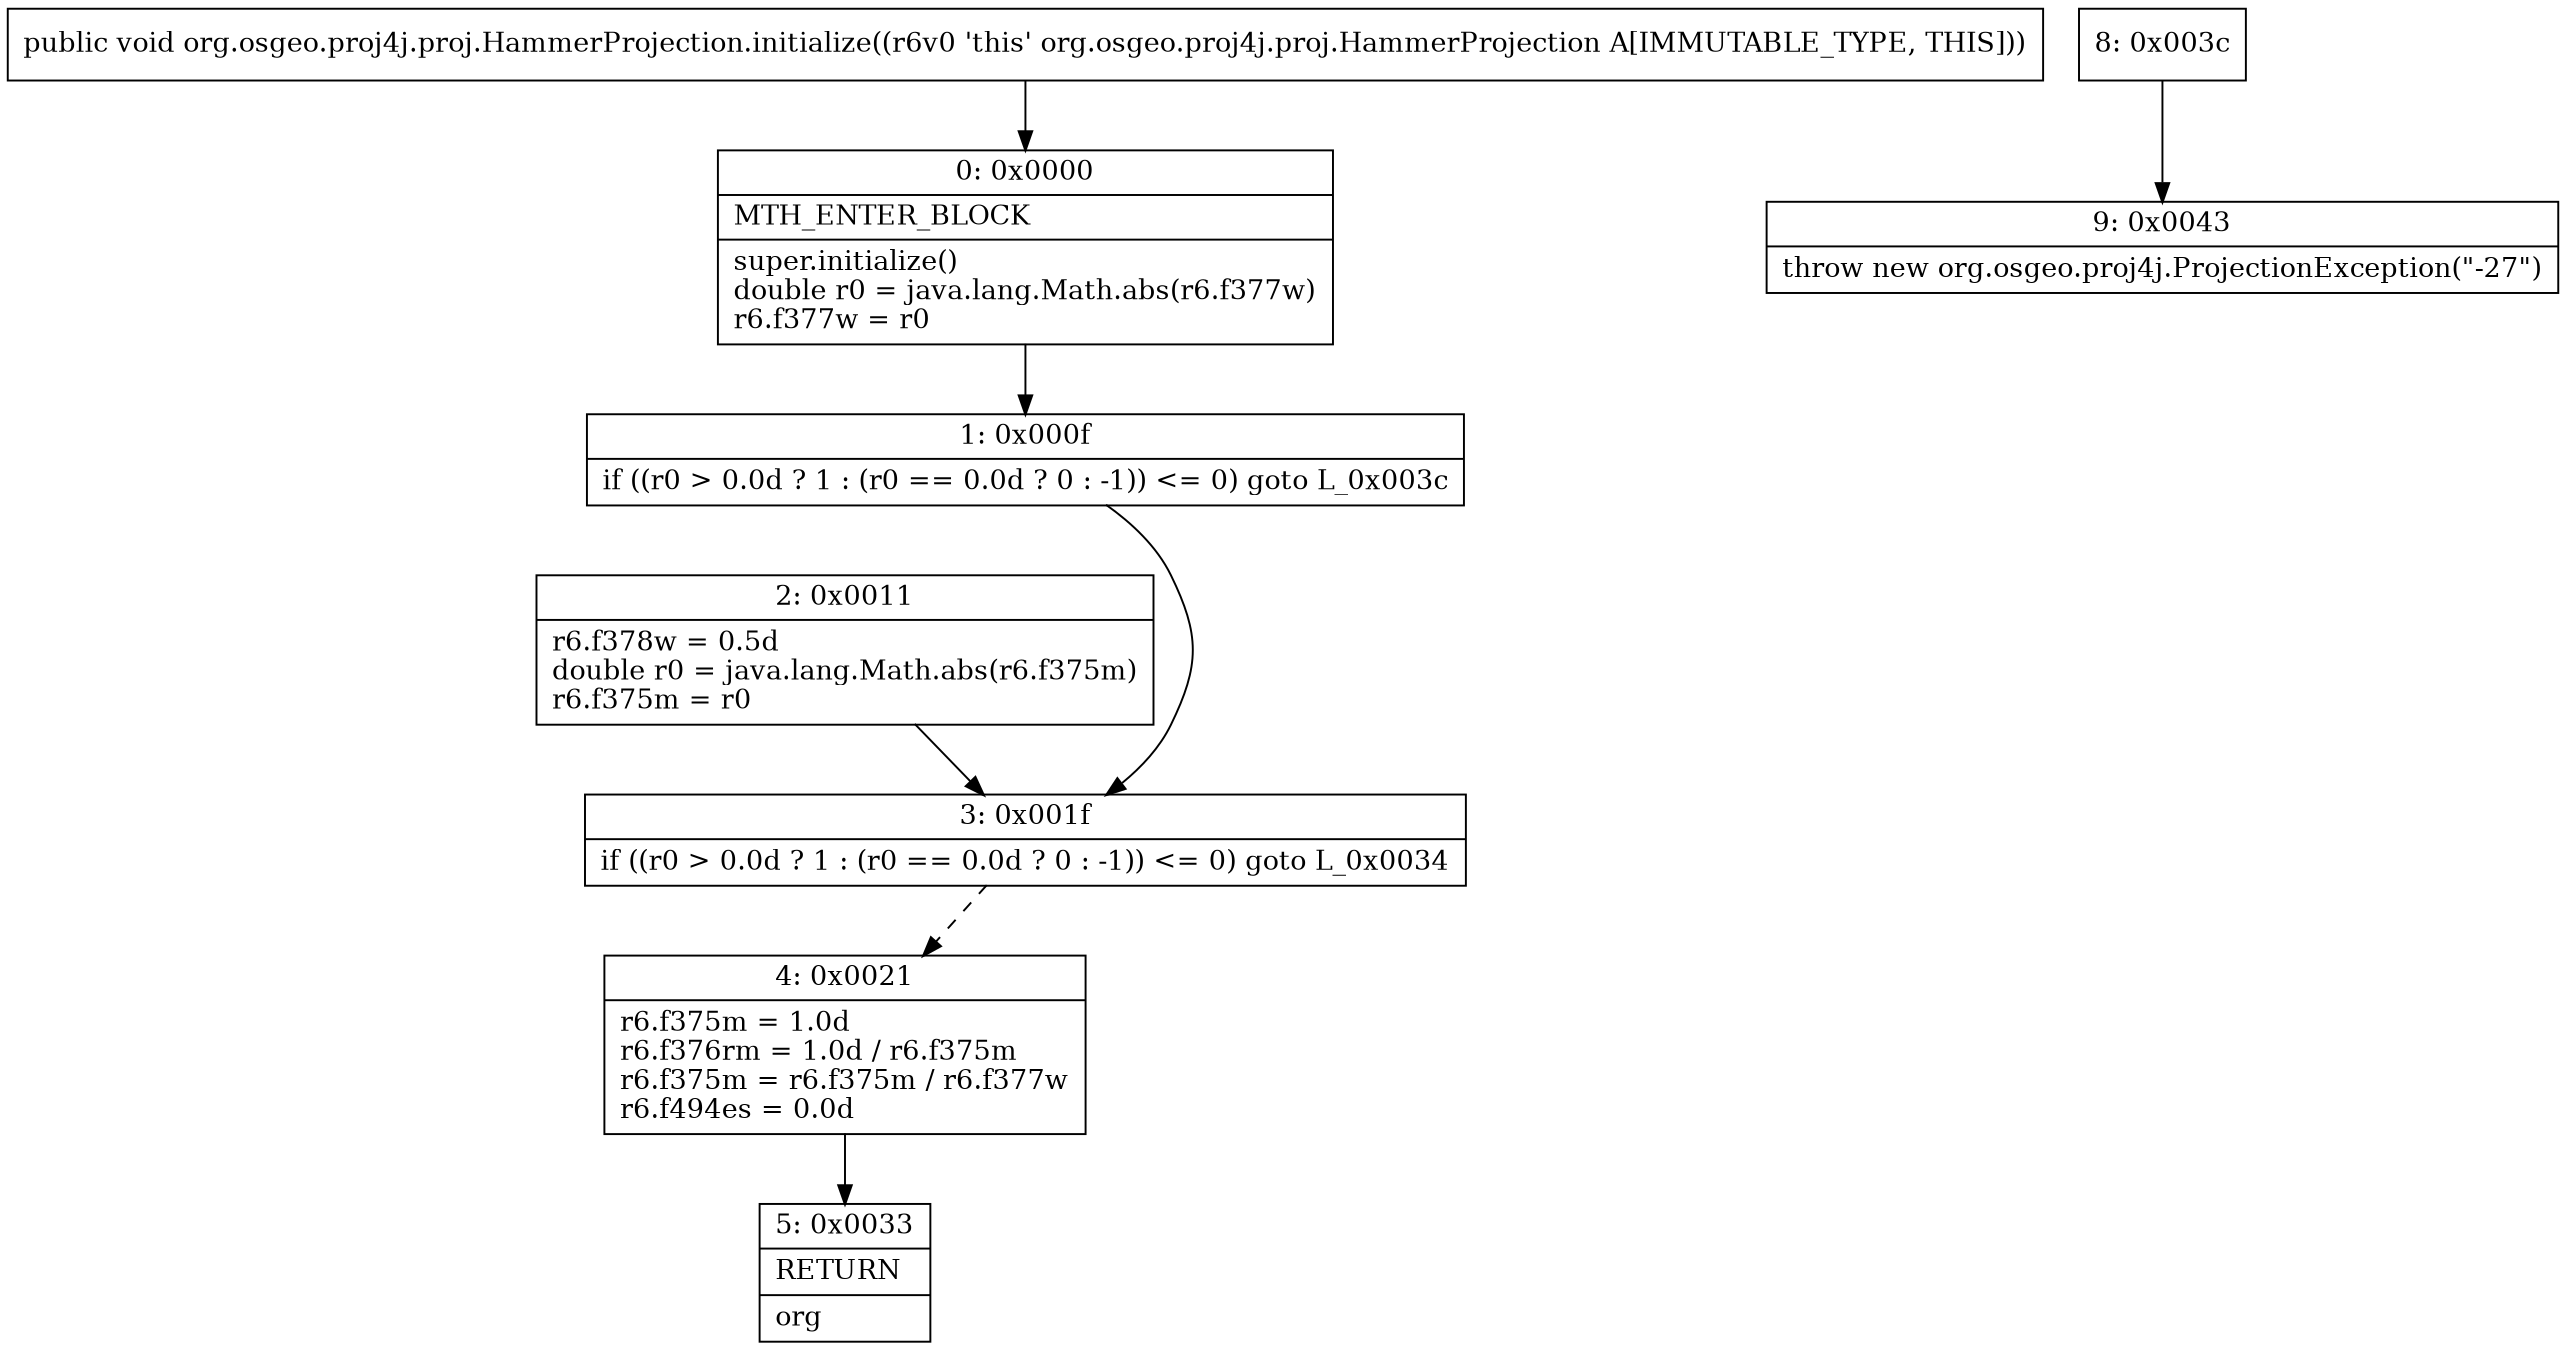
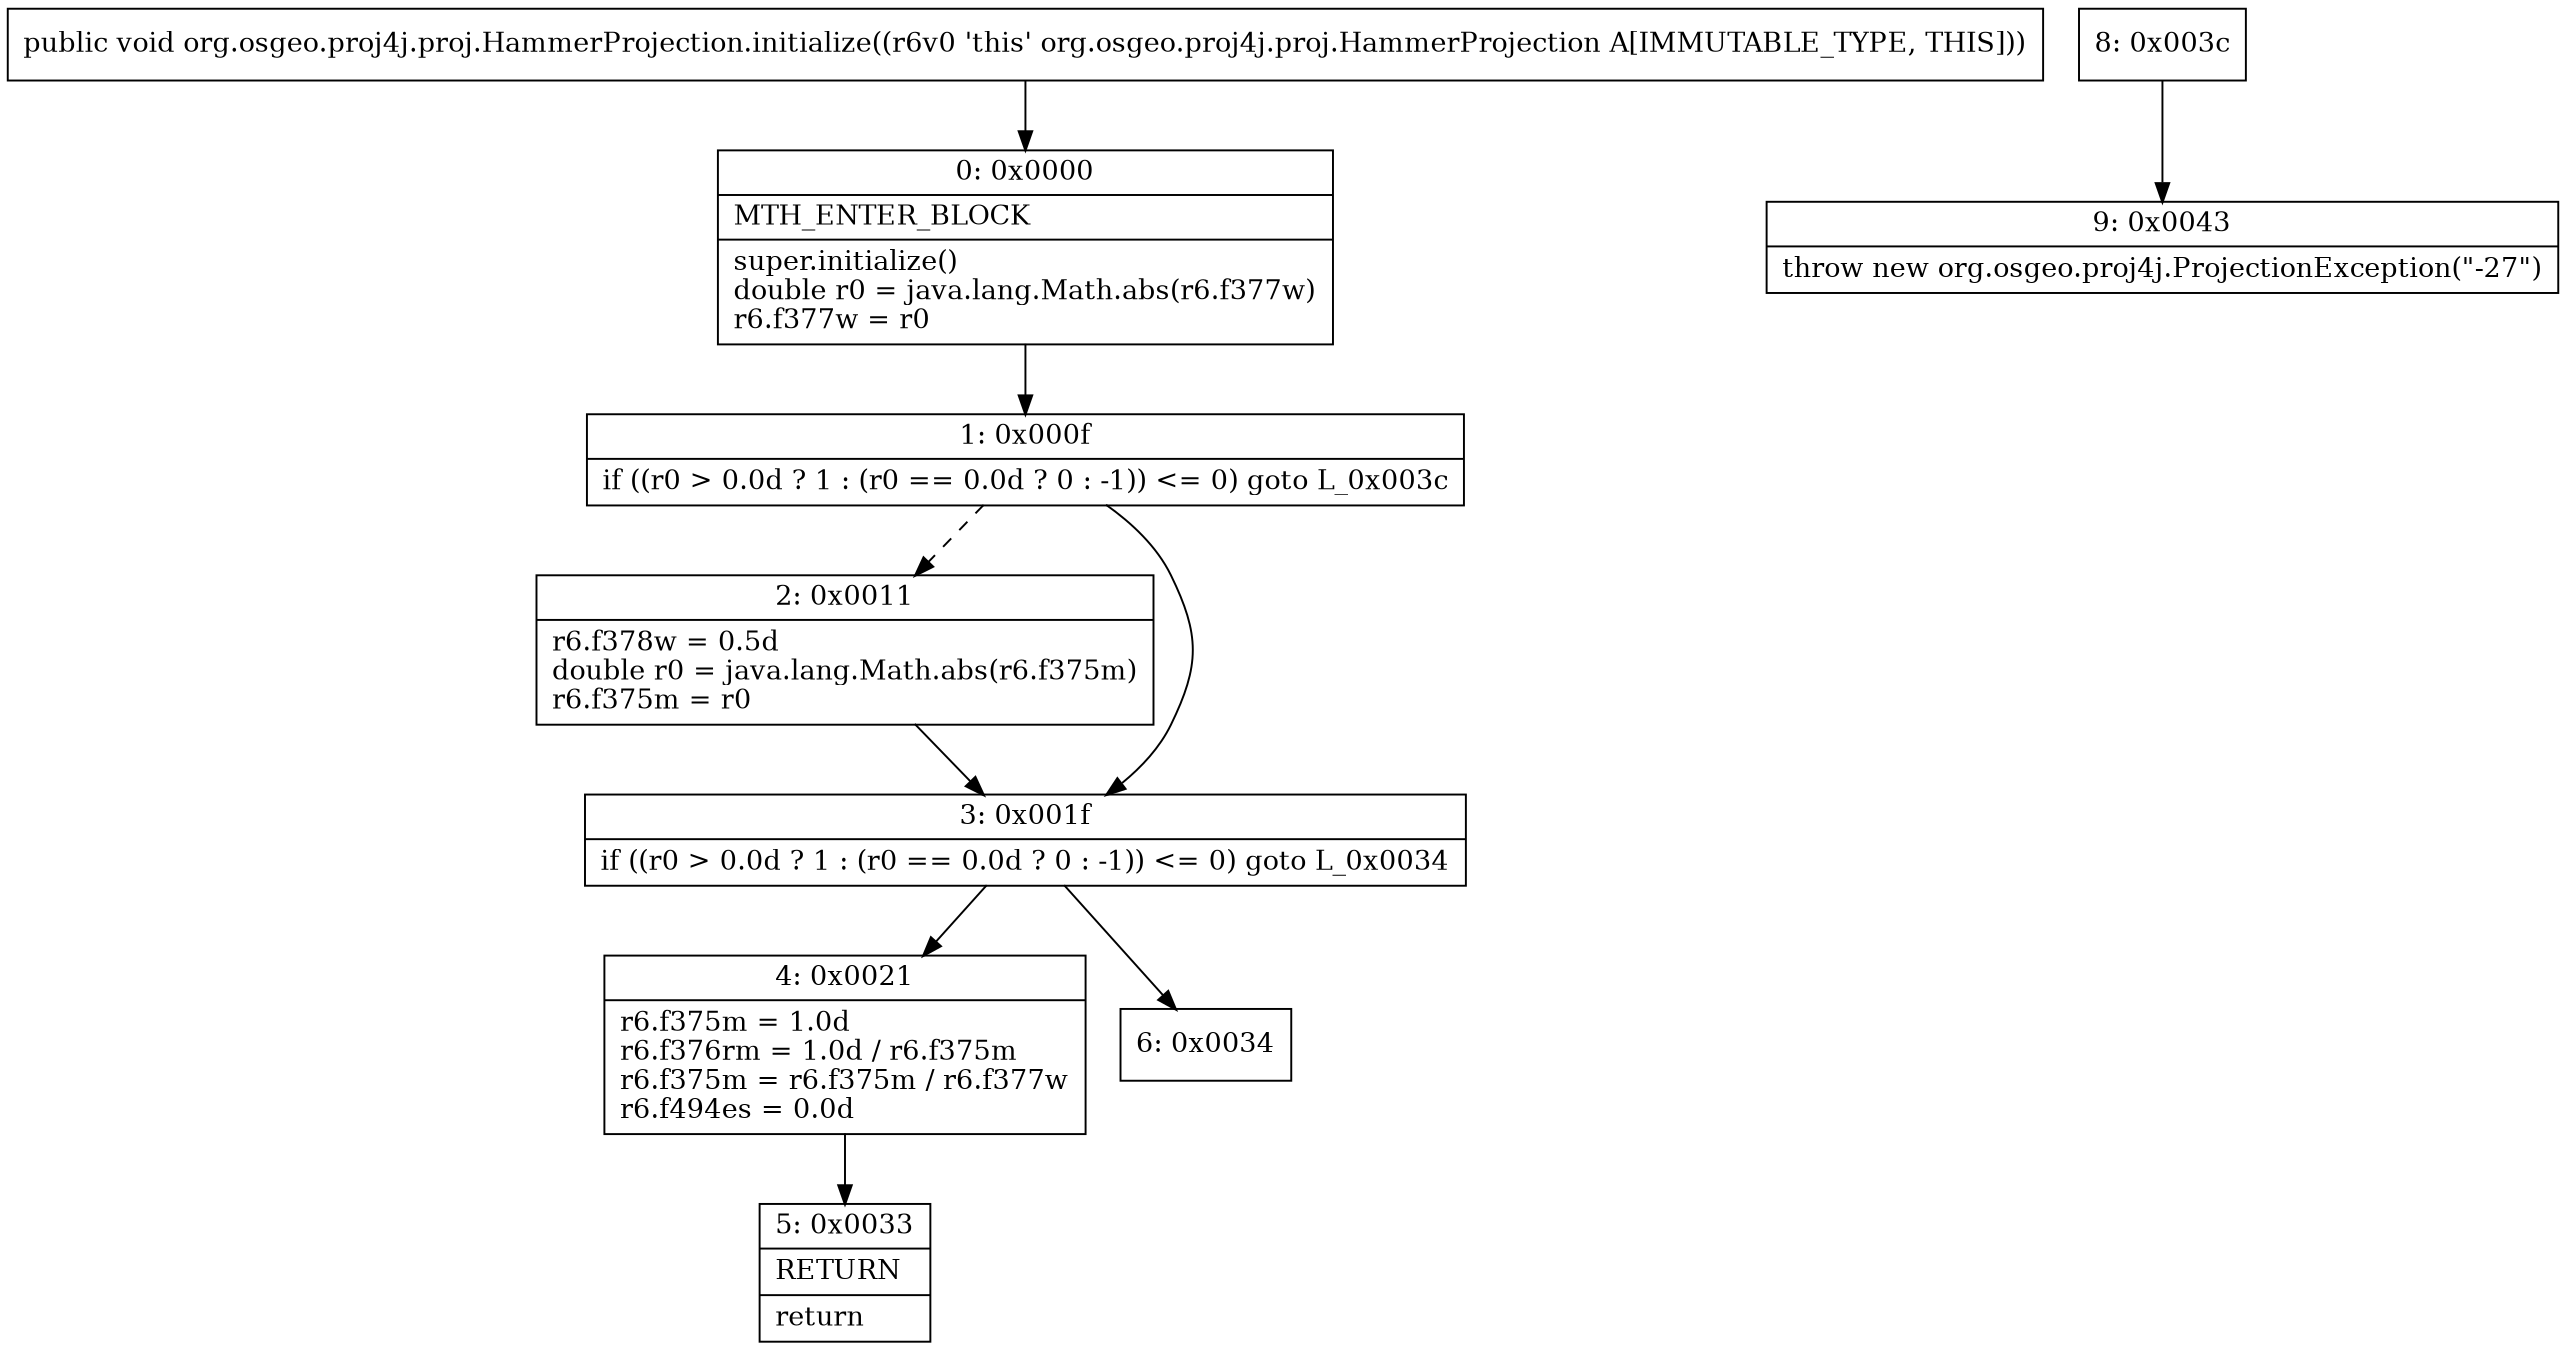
edge "1: 0x000f" -> "2: 0x0011": added
edge "3: 0x001f" -> "4: 0x0021": style dashed -> solid
node "6: 0x0034": added
node "5: 0x0033": text "org" -> "return"
